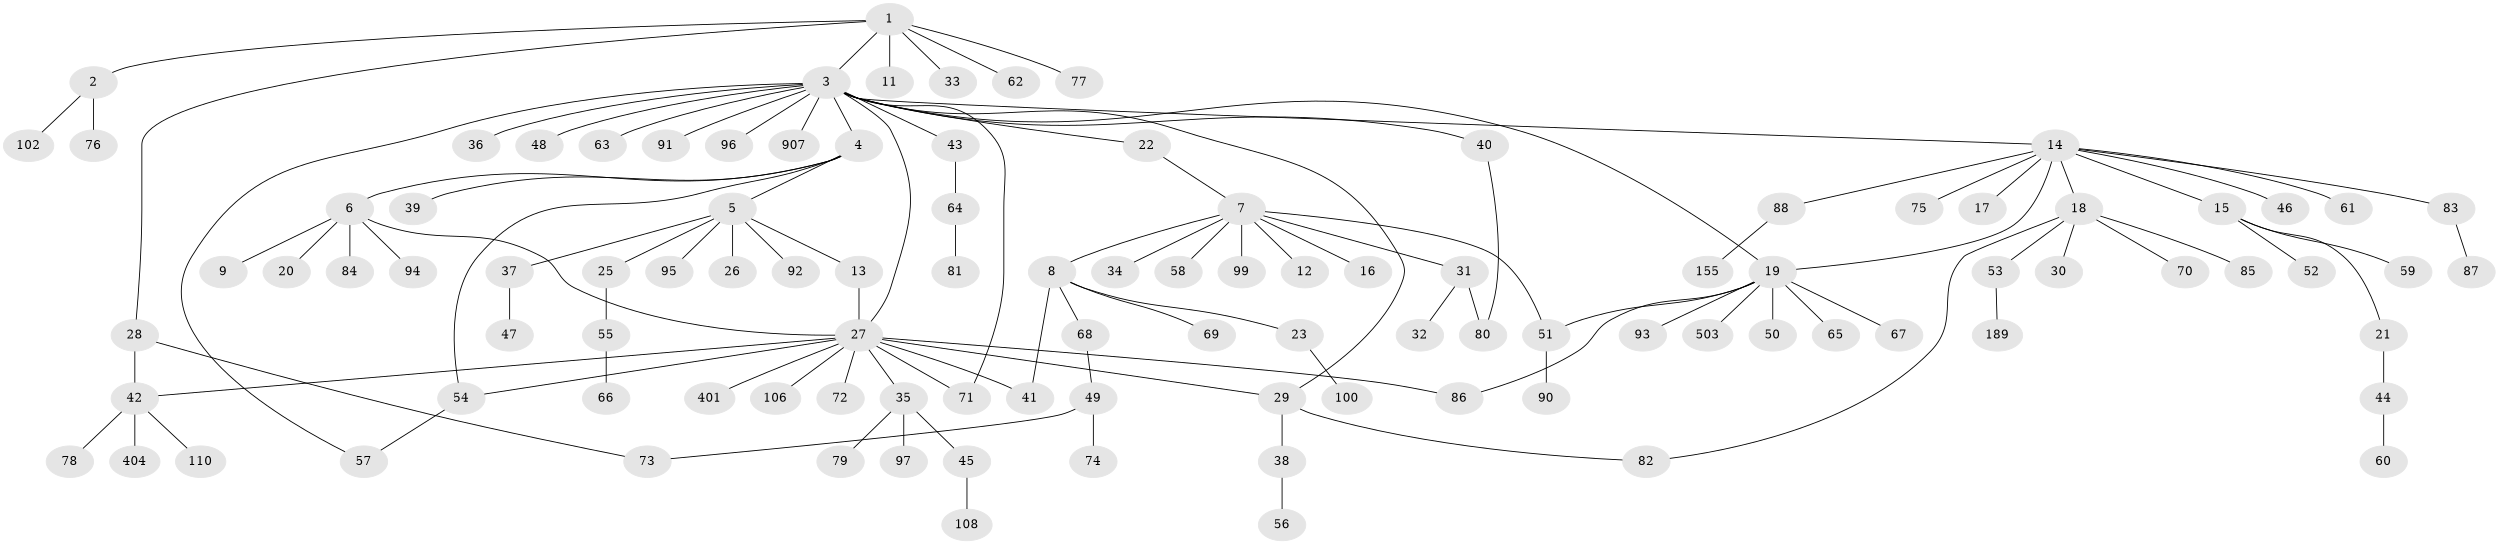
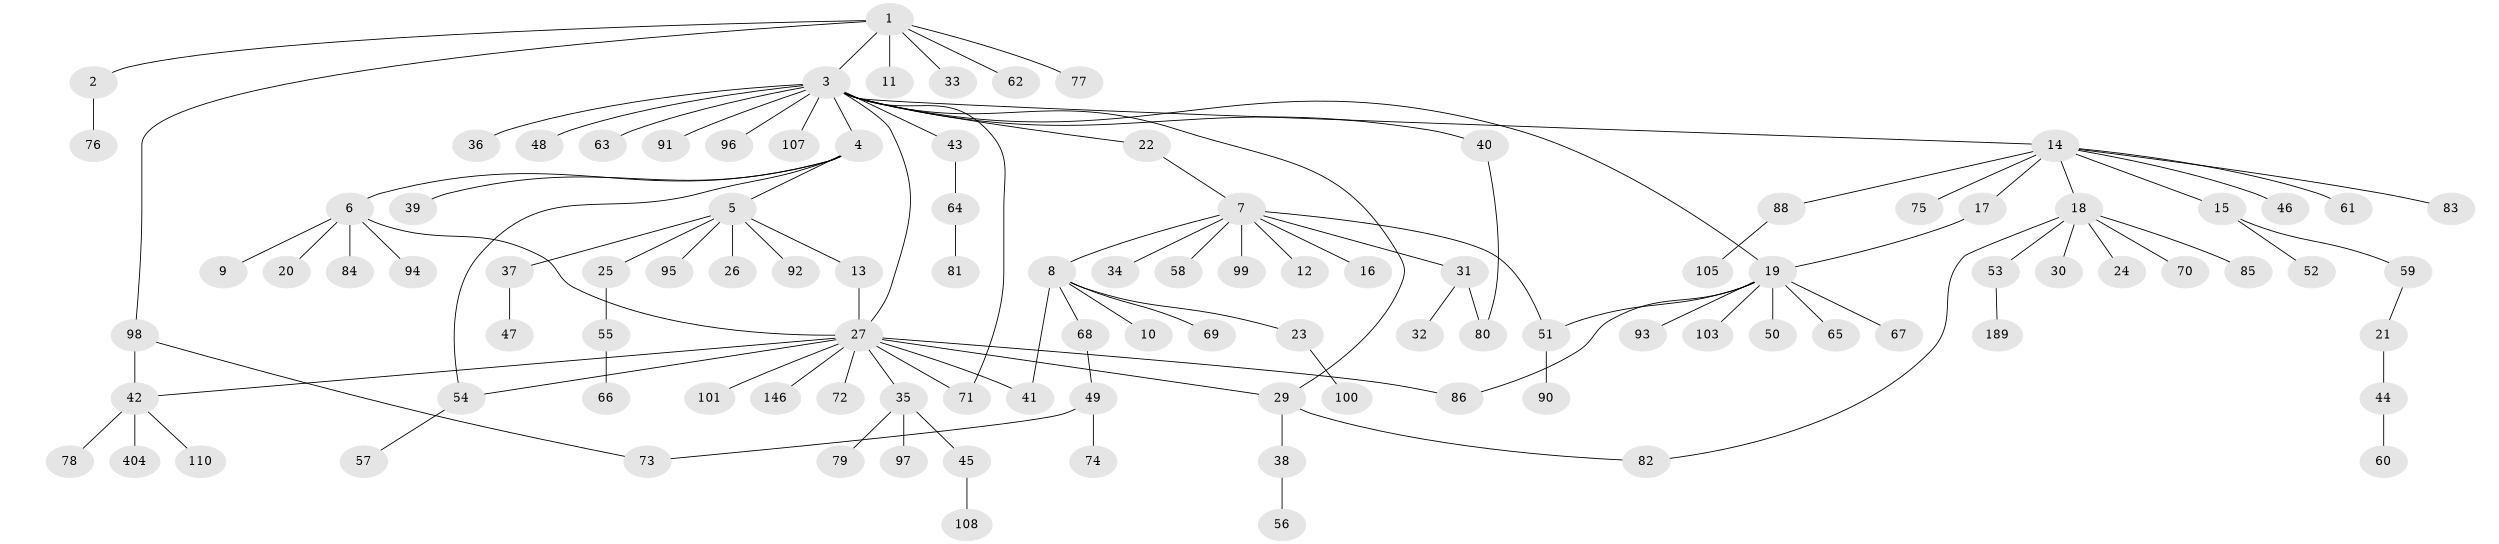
node "102": removed
node "907": label "907" -> "107"
edge "3" -- "57": removed
edge "14" -- "19": now "17" -- "19"
edge "15" -- "21": now "59" -- "21"
node "155": label "155" -> "105"
node "24": added
node "87": removed
node "28": label "28" -> "98"
node "10": added
node "503": label "503" -> "103"
node "401": label "401" -> "101"
node "106": label "106" -> "146"
